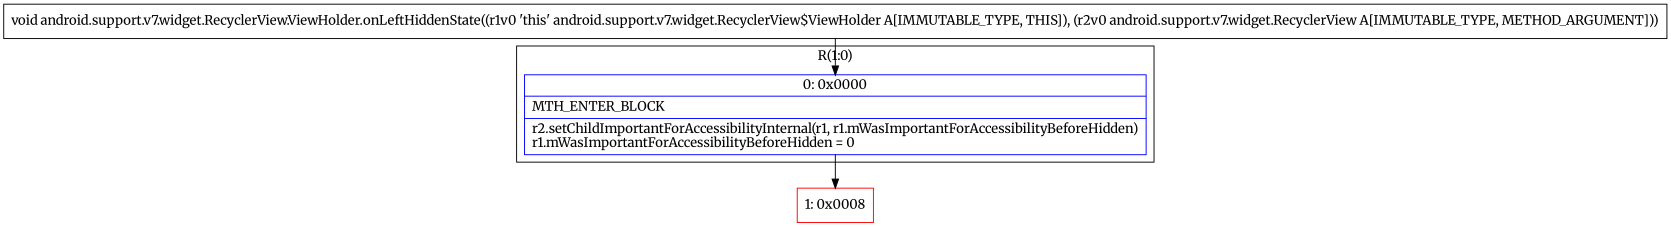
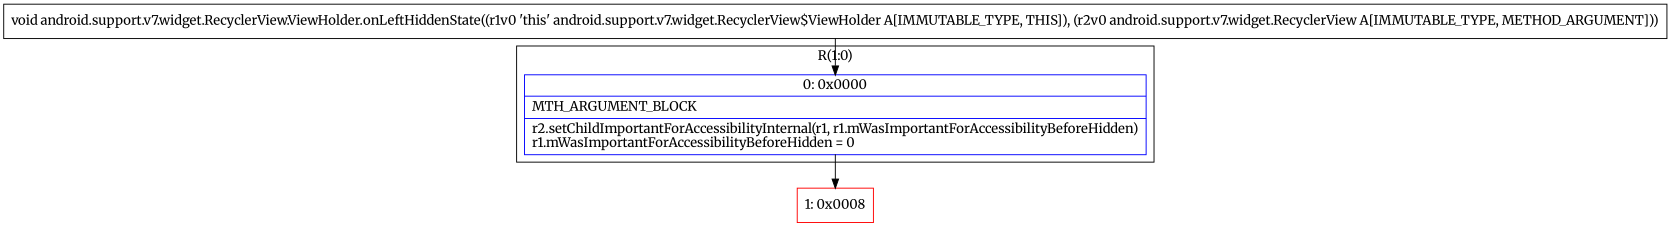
node "0: 0x0000": text "MTH_ENTER_BLOCK" -> "MTH_ARGUMENT_BLOCK"
